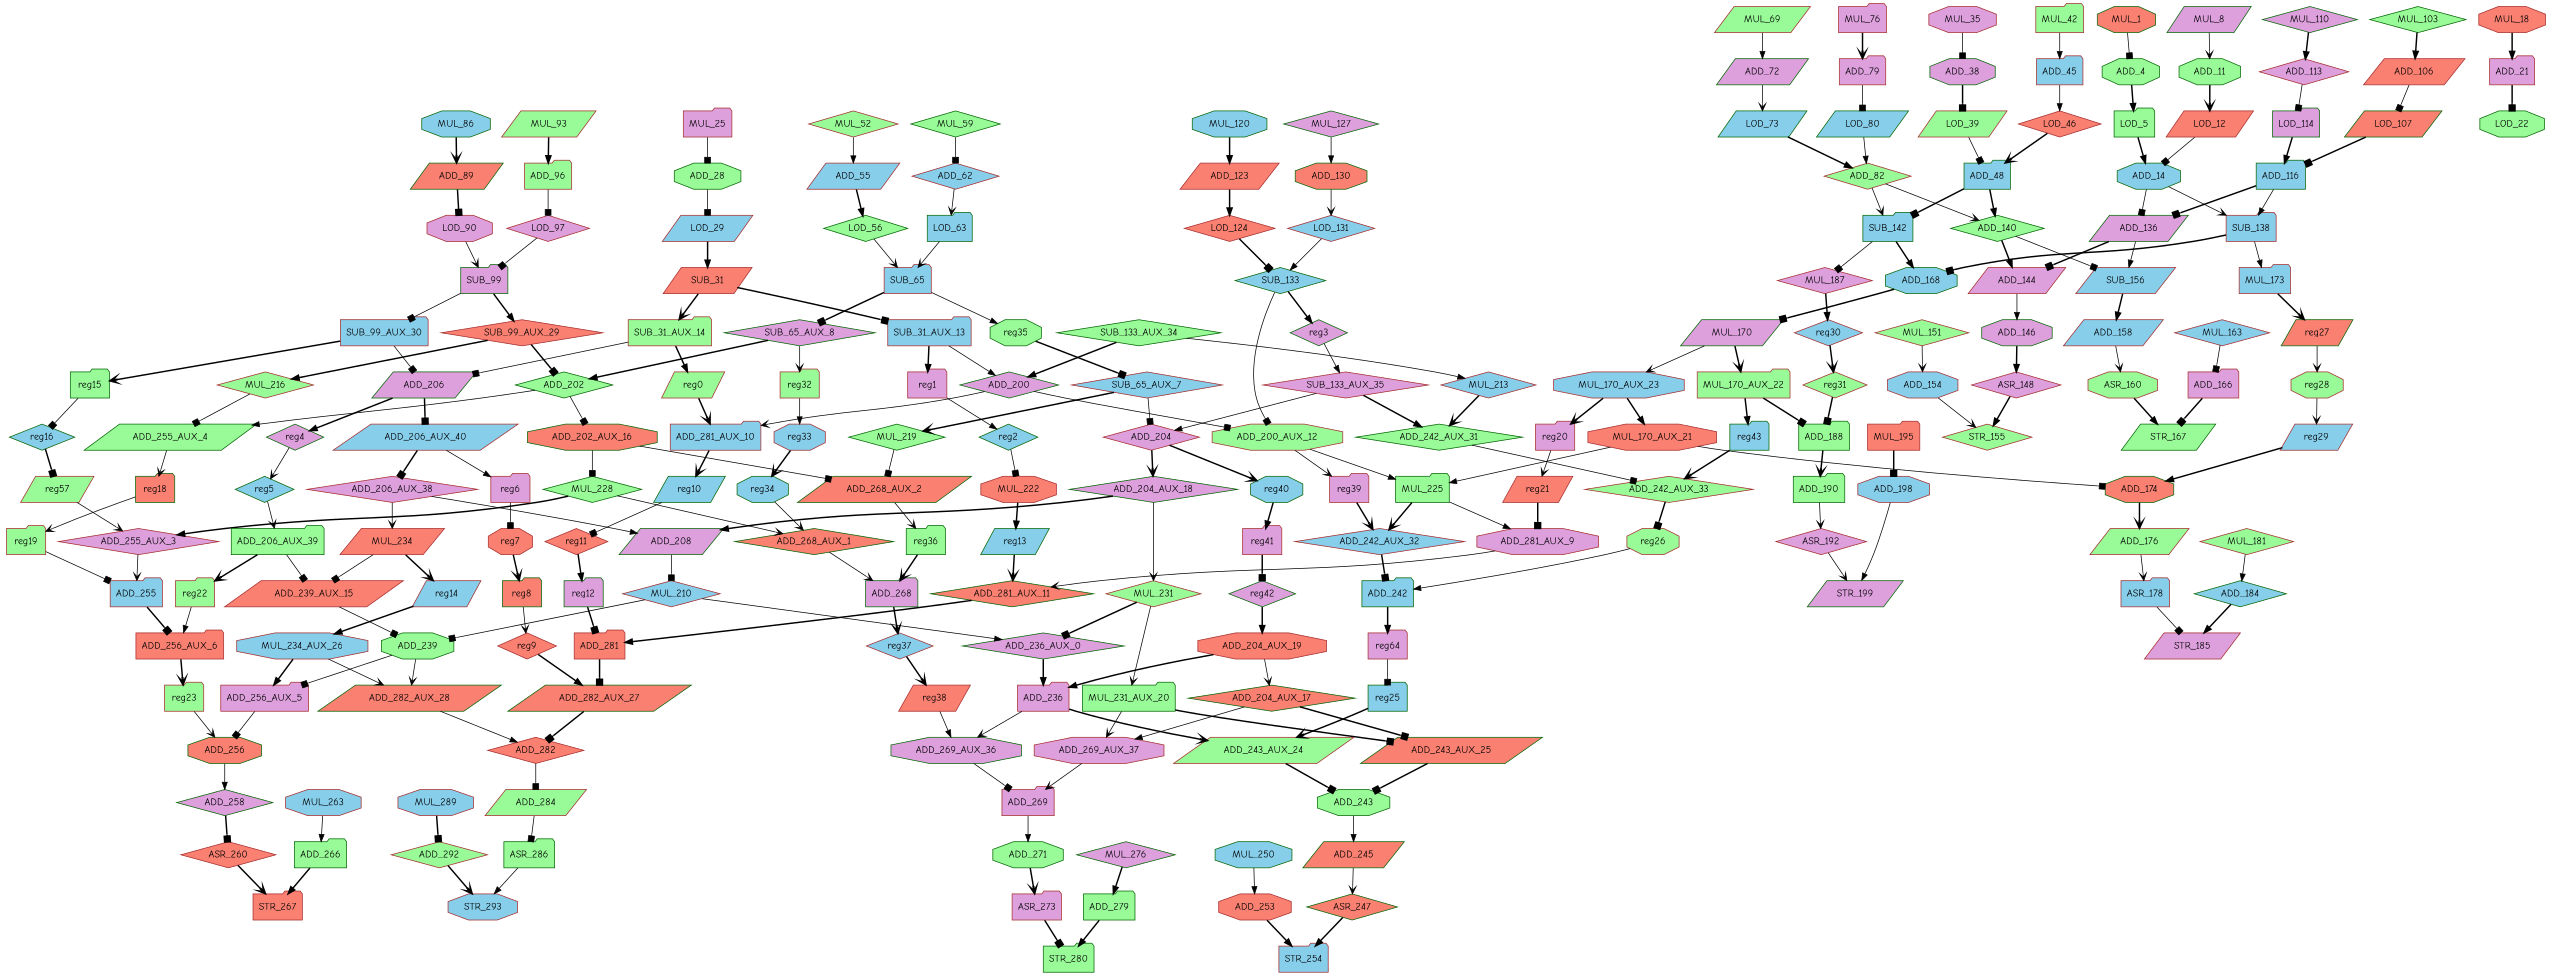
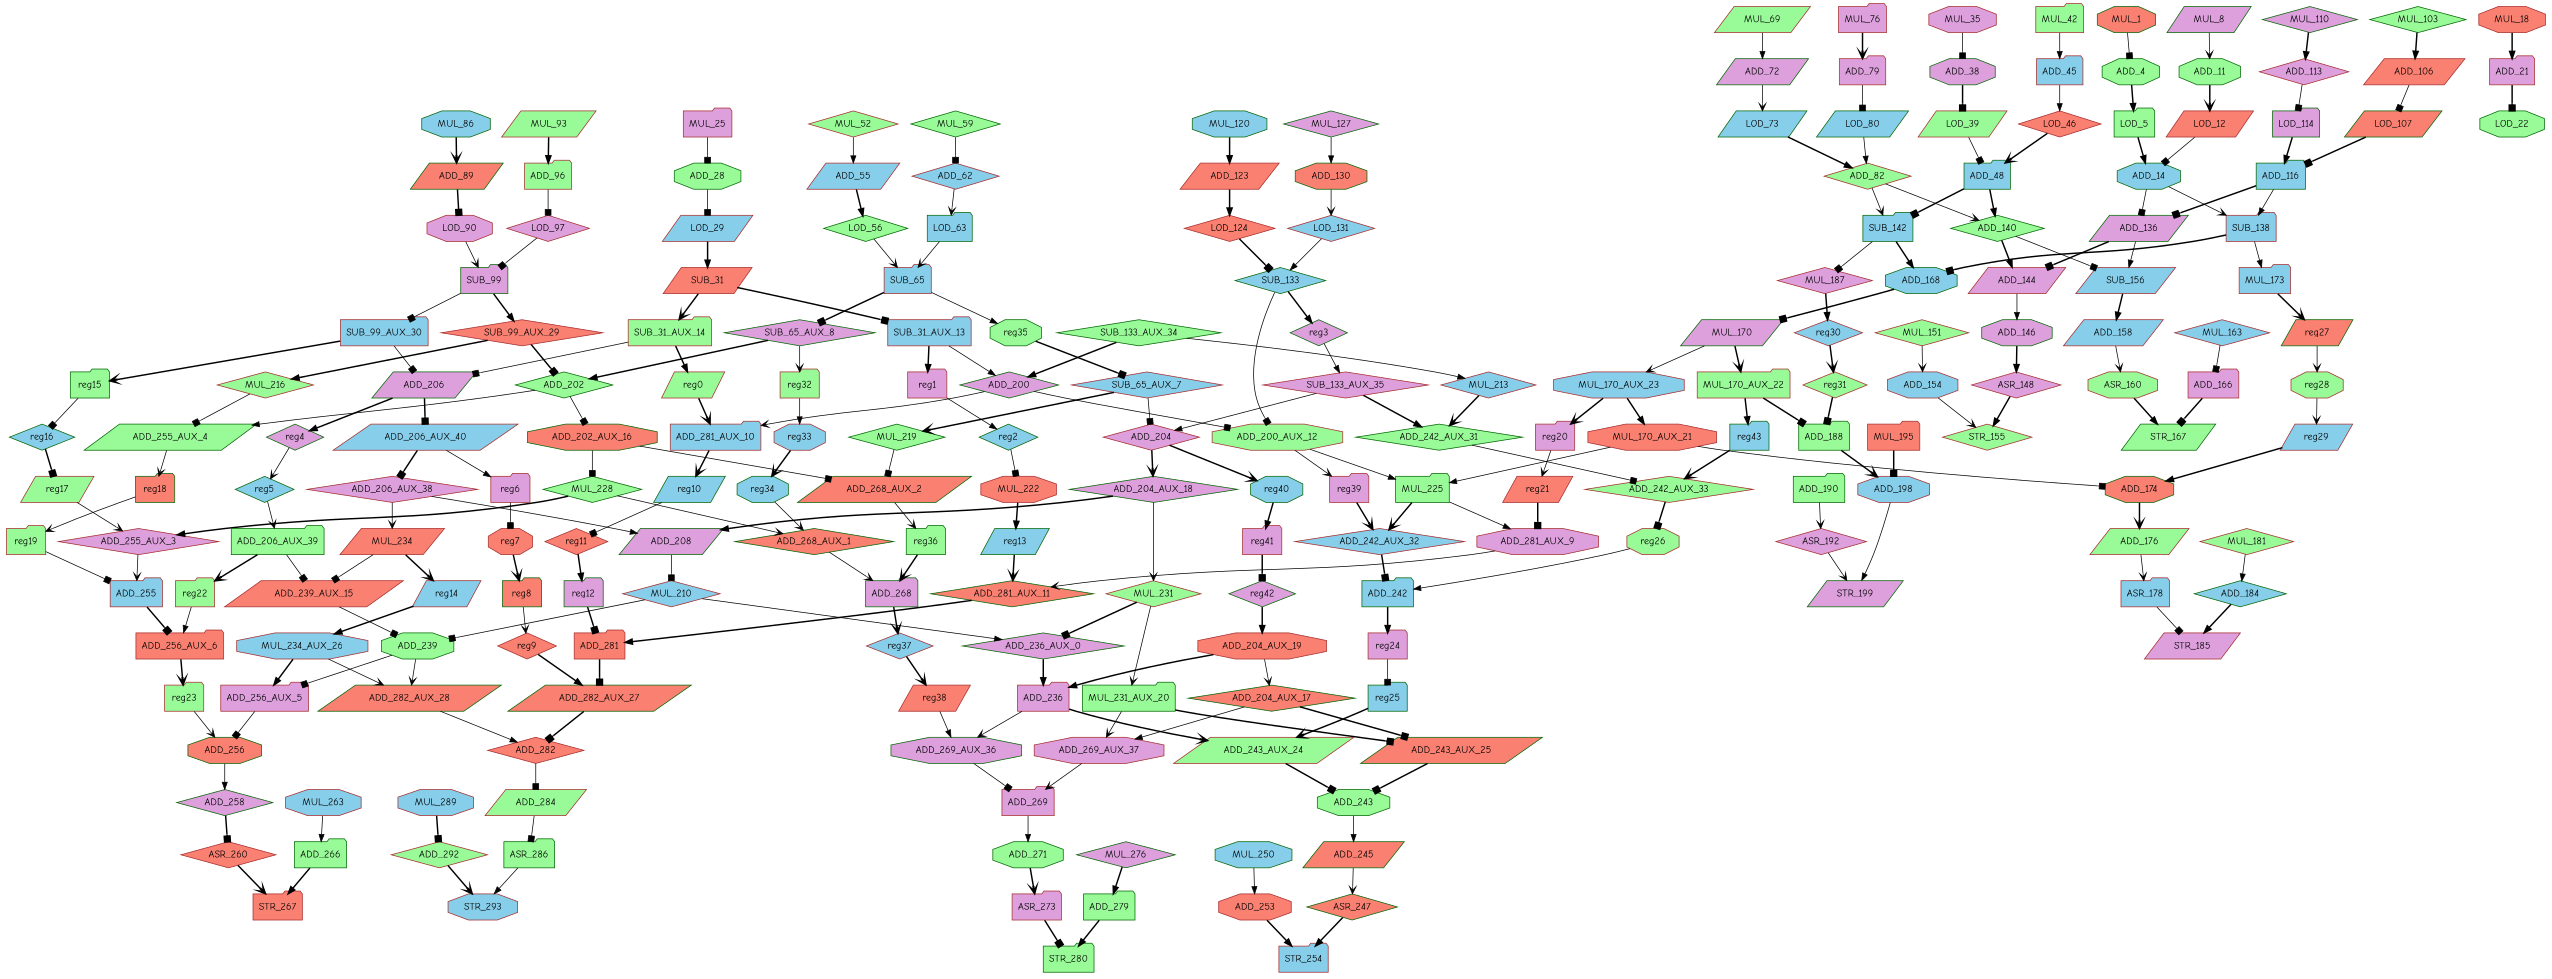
edge "ADD_188" -> "ADD_190": now "ADD_188" -> "ADD_198"
node "reg57": label "reg57" -> "reg17"
node "reg64": label "reg64" -> "reg24"
